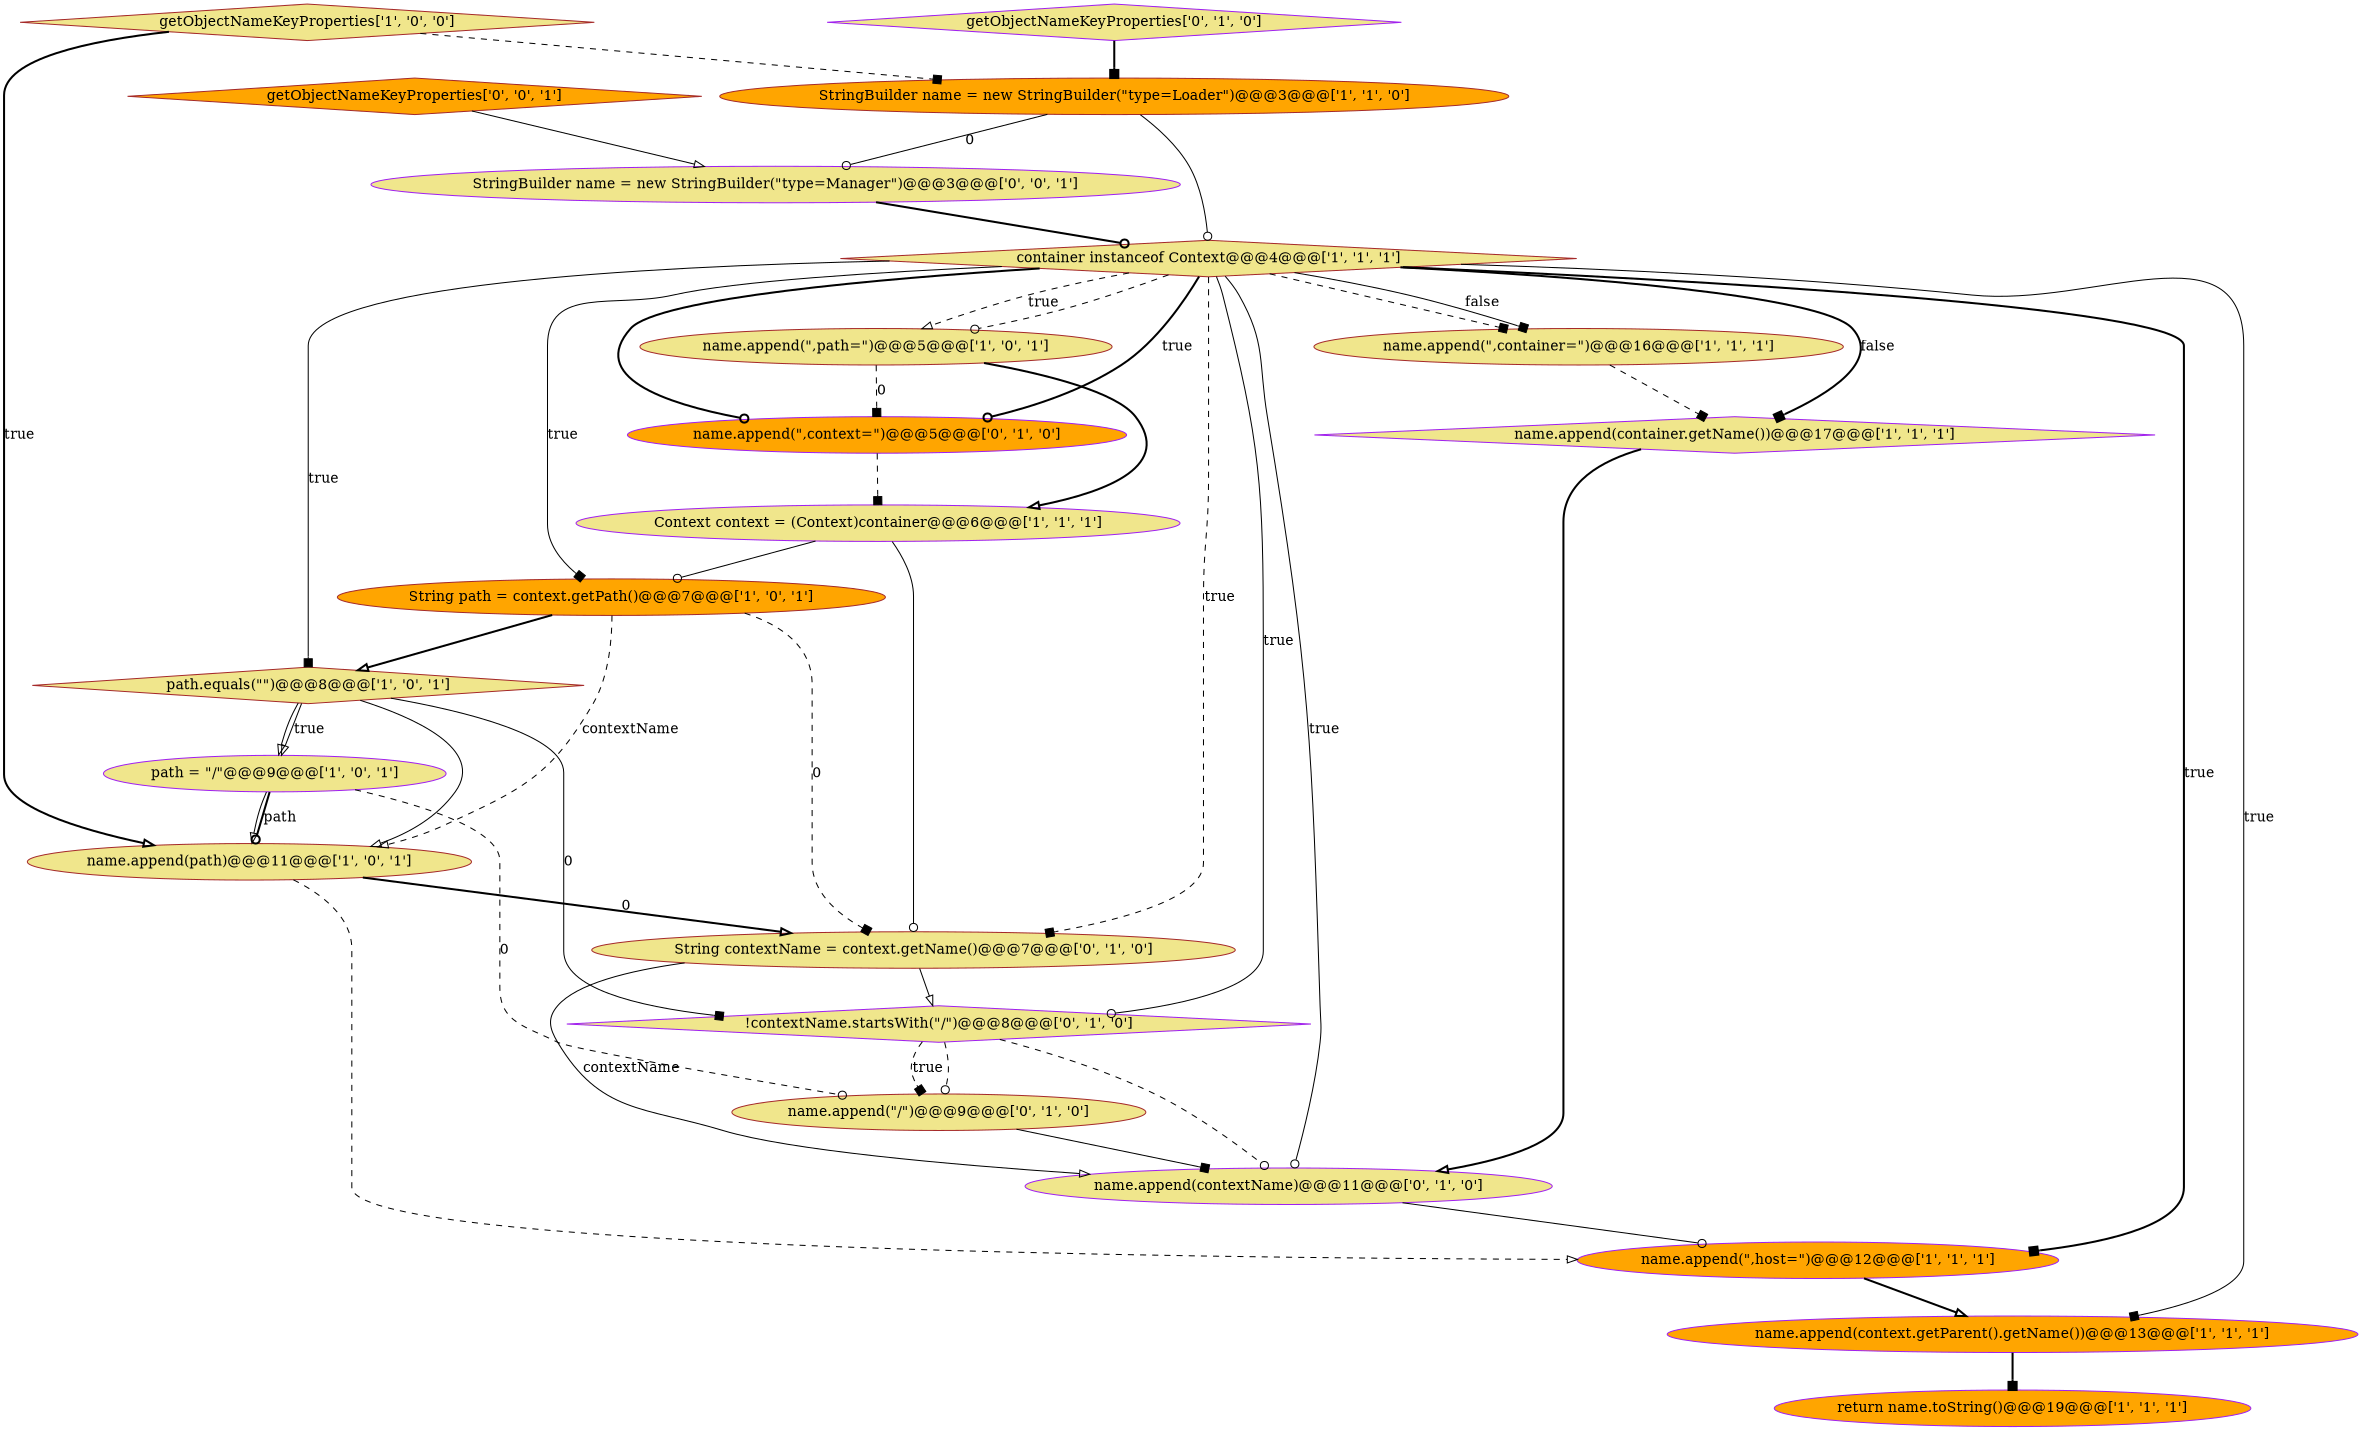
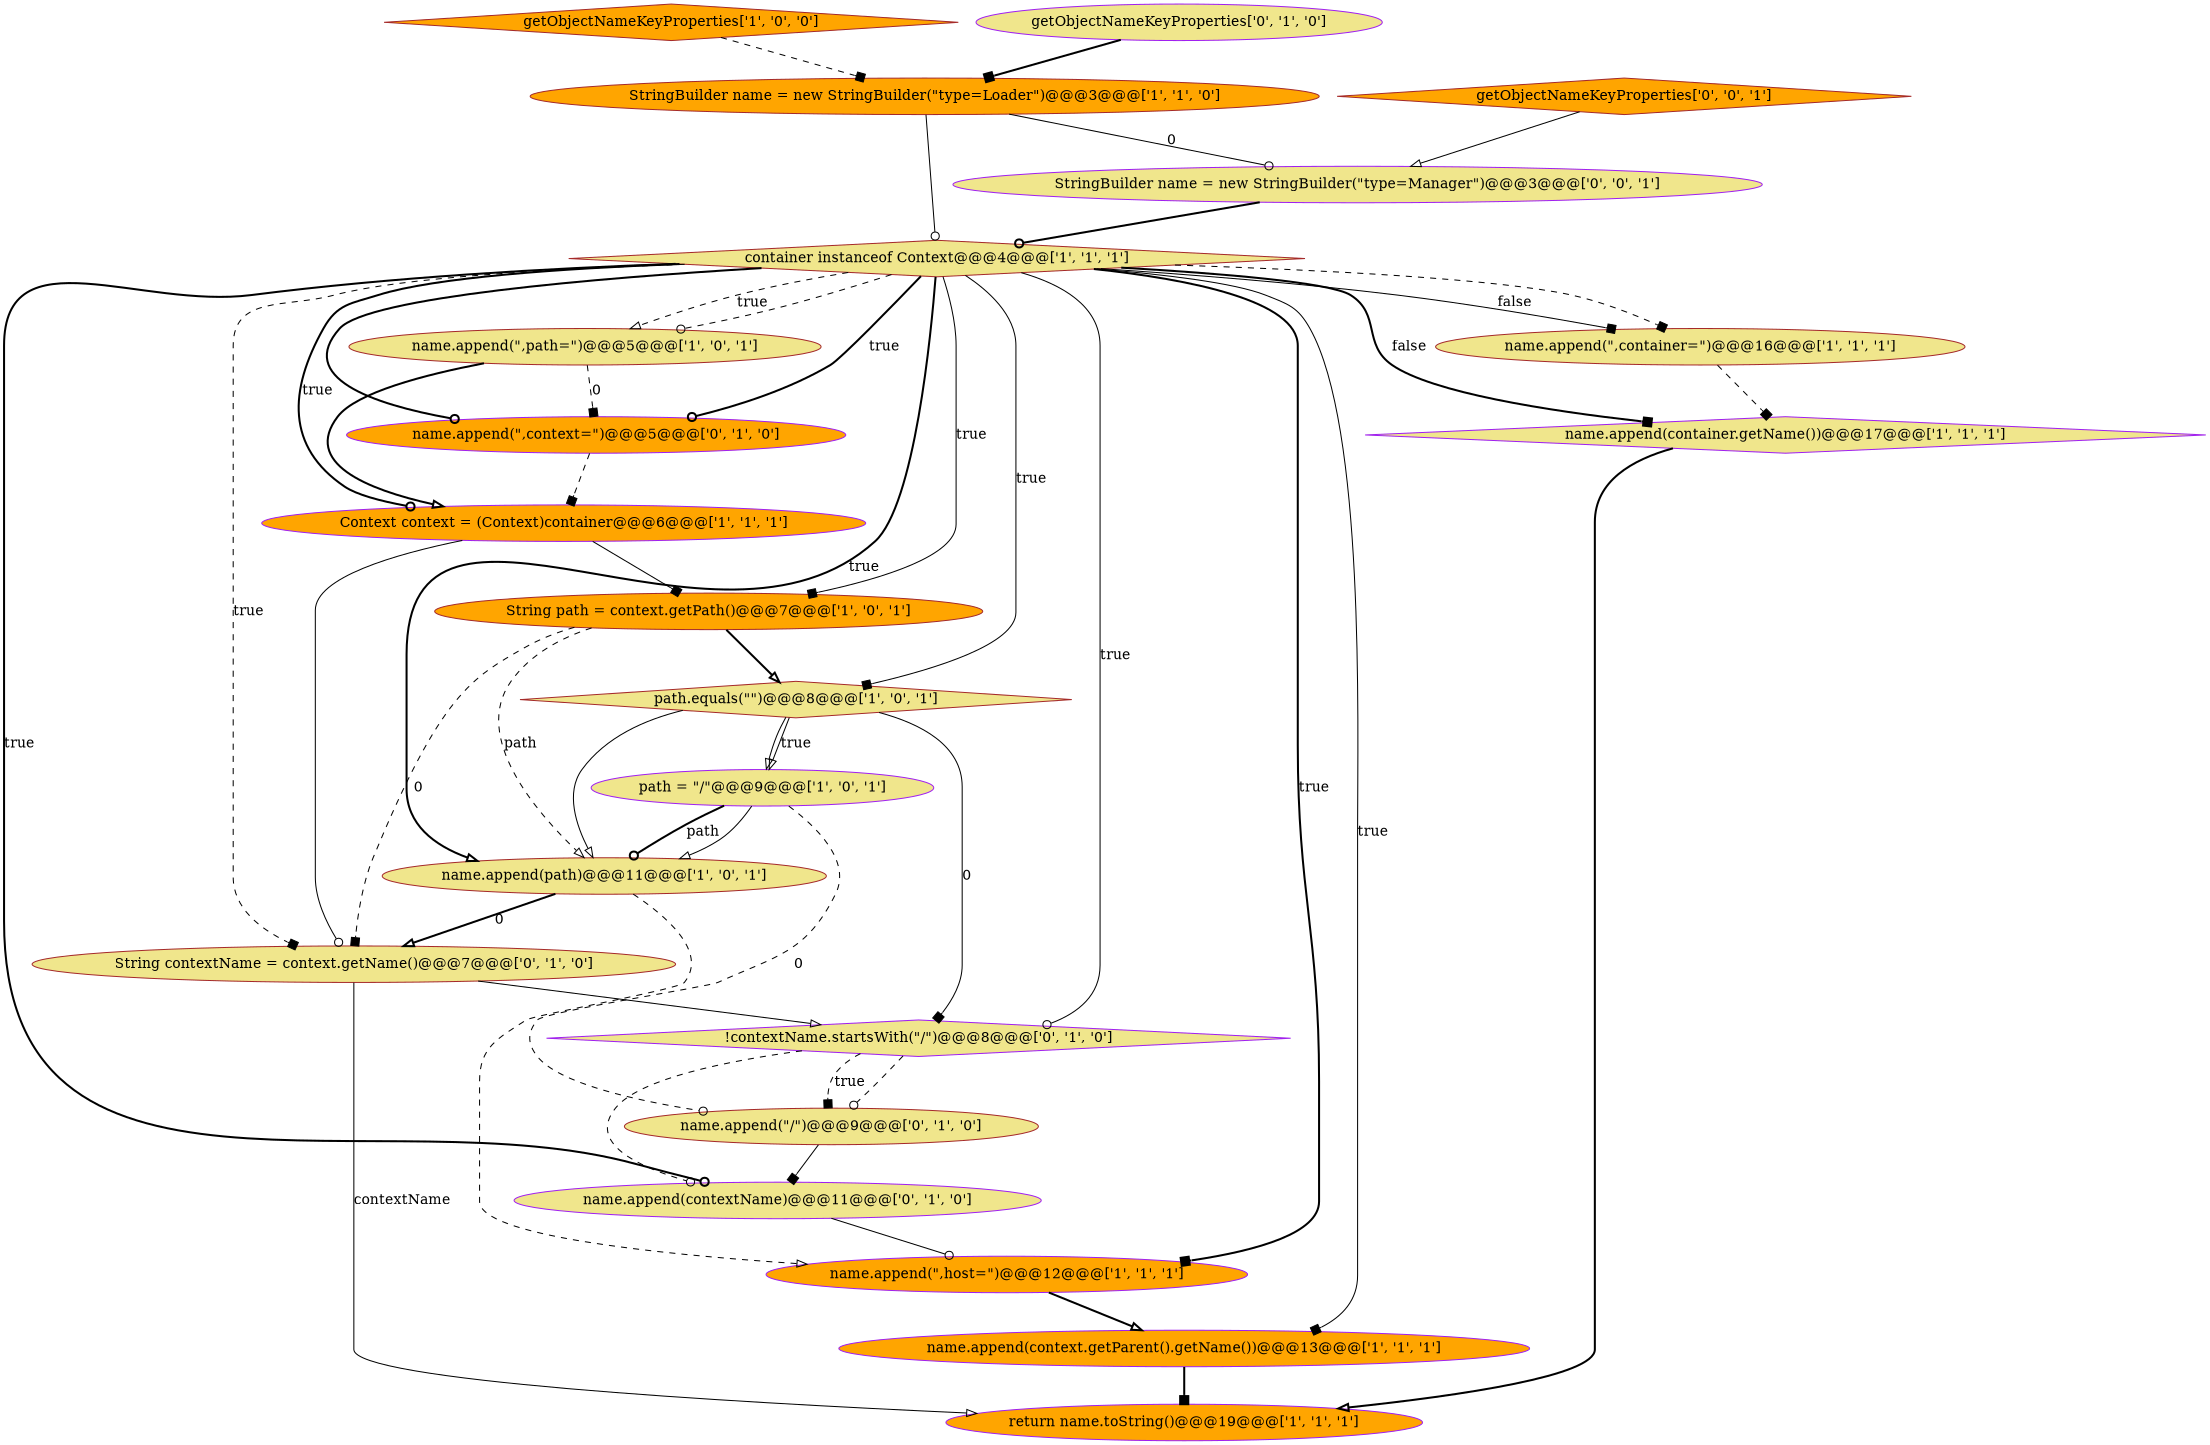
node "getObjectNameKeyProperties['1', '0', '0']": fillcolor khaki -> orange
node "getObjectNameKeyProperties['0', '1', '0']": shape diamond -> ellipse
edge "container instanceof Context@@@4@@@['1', '1', '1']" -> "Context context = (Context)container@@@6@@@['1', '1', '1']": added, label "true"
edge "getObjectNameKeyProperties['1', '0', '0']" -> "name.append(path)@@@11@@@['1', '0', '1']": now "container instanceof Context@@@4@@@['1', '1', '1']" -> "name.append(path)@@@11@@@['1', '0', '1']"
node "Context context = (Context)container@@@6@@@['1', '1', '1']": fillcolor khaki -> orange
edge "Context context = (Context)container@@@6@@@['1', '1', '1']" -> "String path = context.getPath()@@@7@@@['1', '0', '1']": arrowhead odot -> box
edge "container instanceof Context@@@4@@@['1', '1', '1']" -> "name.append(contextName)@@@11@@@['0', '1', '0']": style solid -> bold
edge "String path = context.getPath()@@@7@@@['1', '0', '1']" -> "name.append(path)@@@11@@@['1', '0', '1']": label "contextName" -> "path"
edge "name.append(container.getName())@@@17@@@['1', '1', '1']" -> "name.append(contextName)@@@11@@@['0', '1', '0']": now "name.append(container.getName())@@@17@@@['1', '1', '1']" -> "return name.toString()@@@19@@@['1', '1', '1']"
edge "String contextName = context.getName()@@@7@@@['0', '1', '0']" -> "name.append(contextName)@@@11@@@['0', '1', '0']": now "String contextName = context.getName()@@@7@@@['0', '1', '0']" -> "return name.toString()@@@19@@@['1', '1', '1']"
